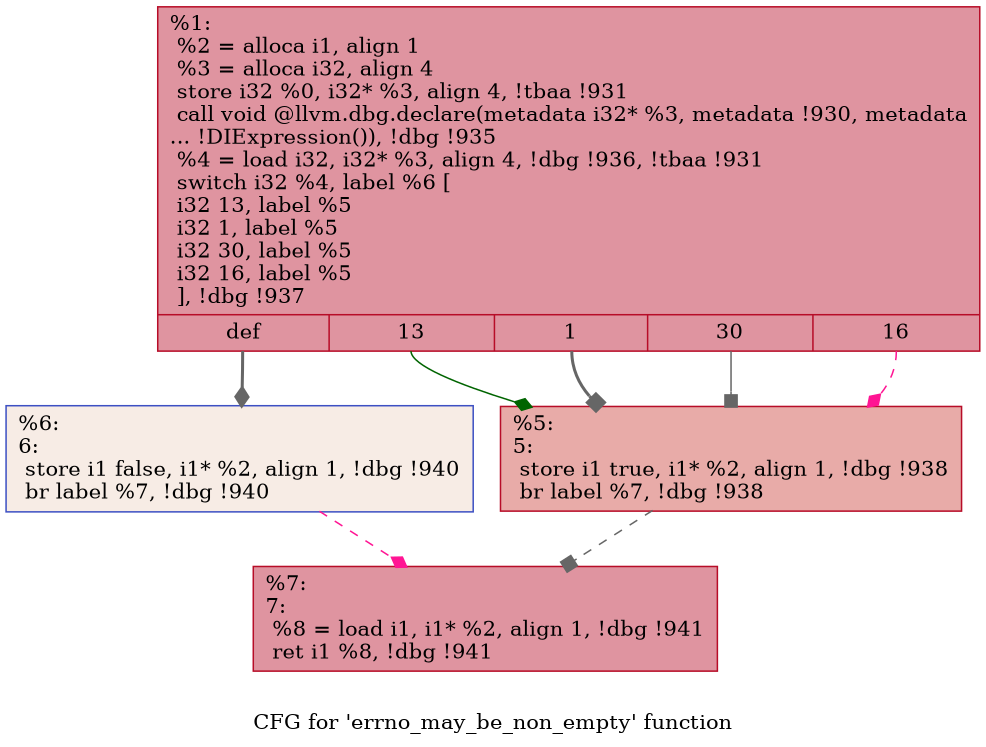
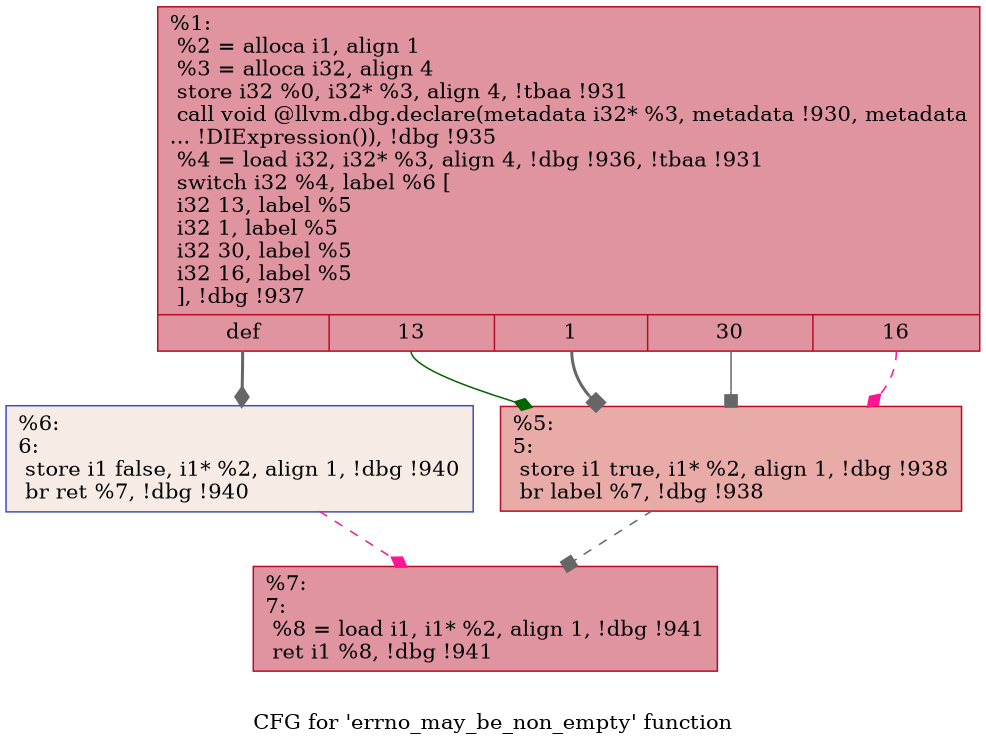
node "%6:": text "br label %7, !dbg !940" -> "br ret %7, !dbg !940"
